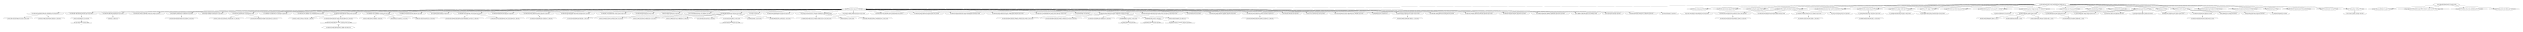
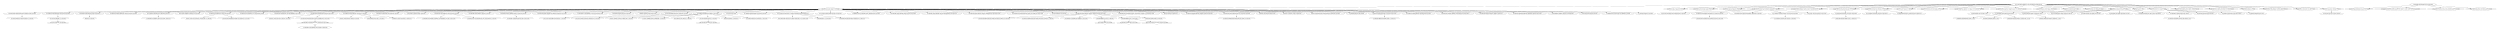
node "com.google.code.findbugs:jsr305:jar:3.0.2:provided": removed
